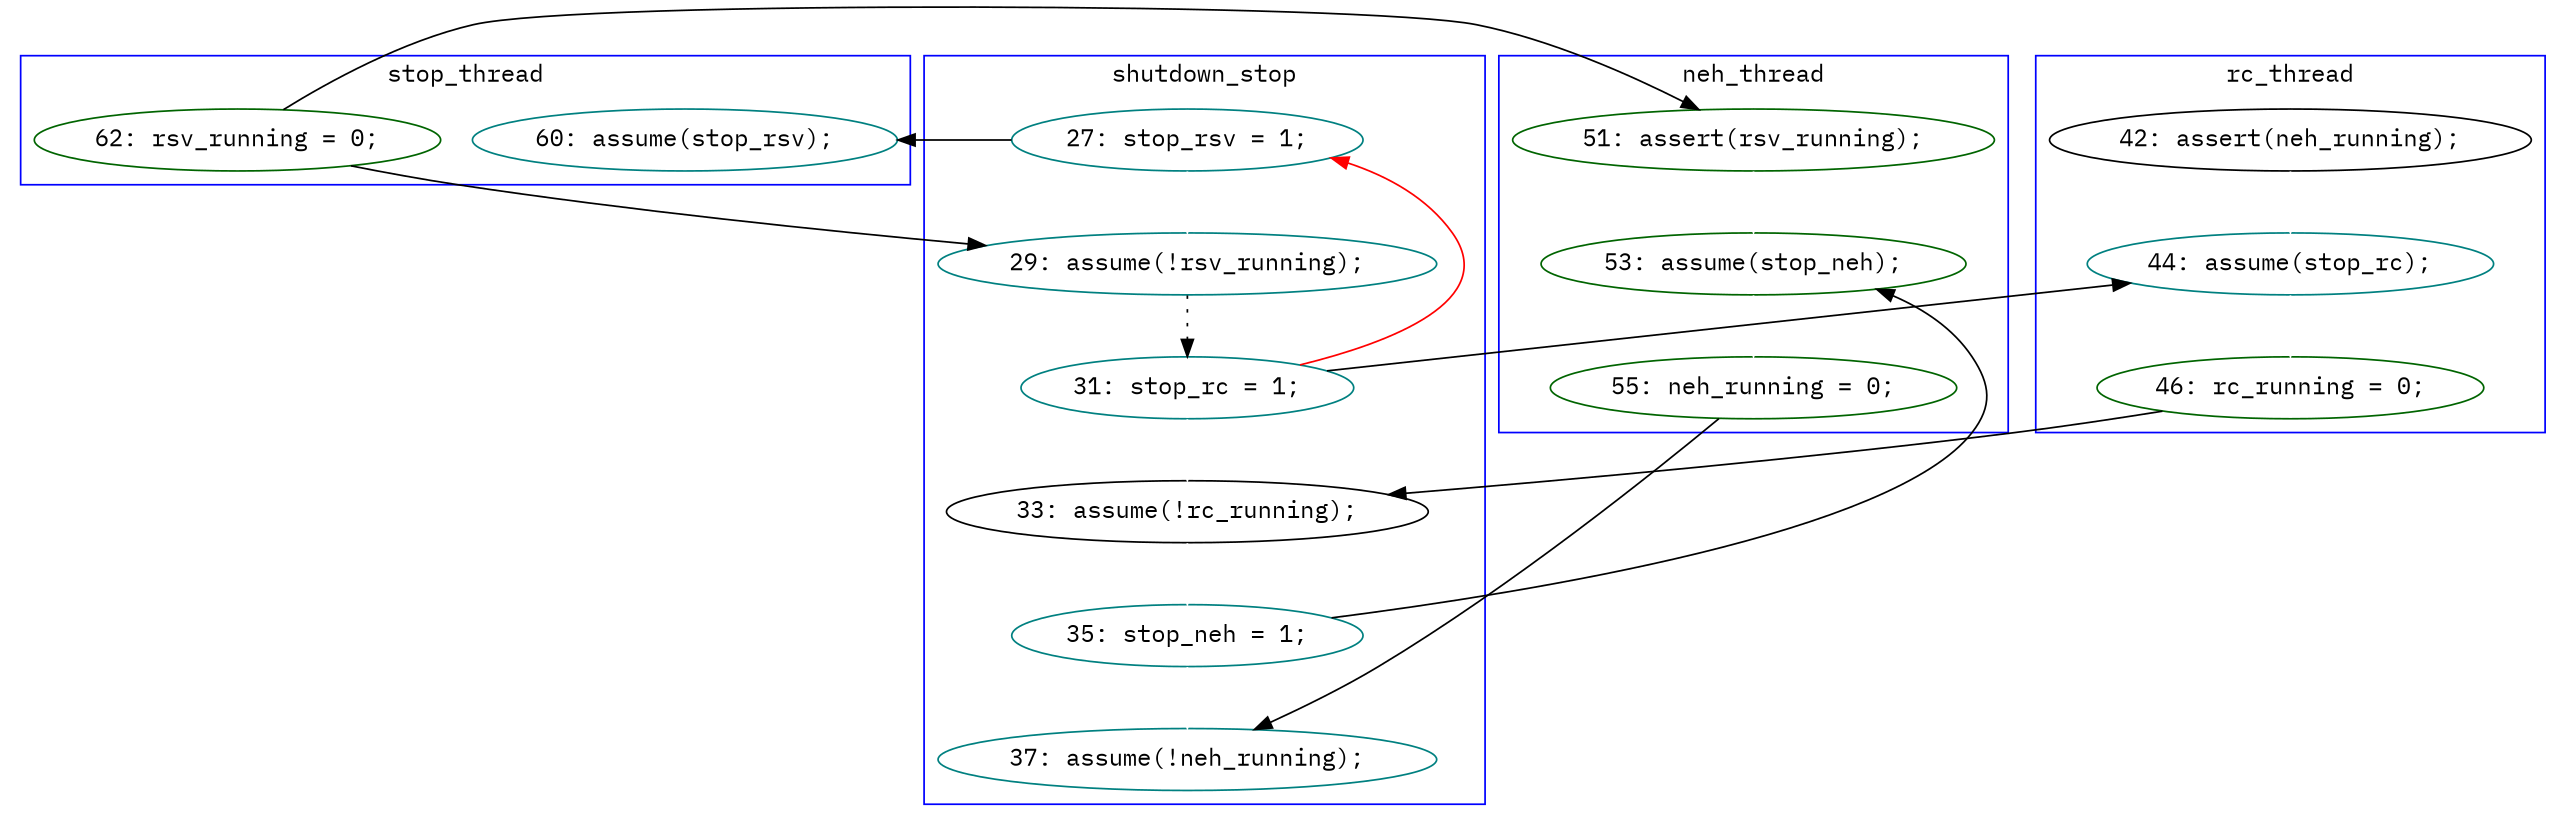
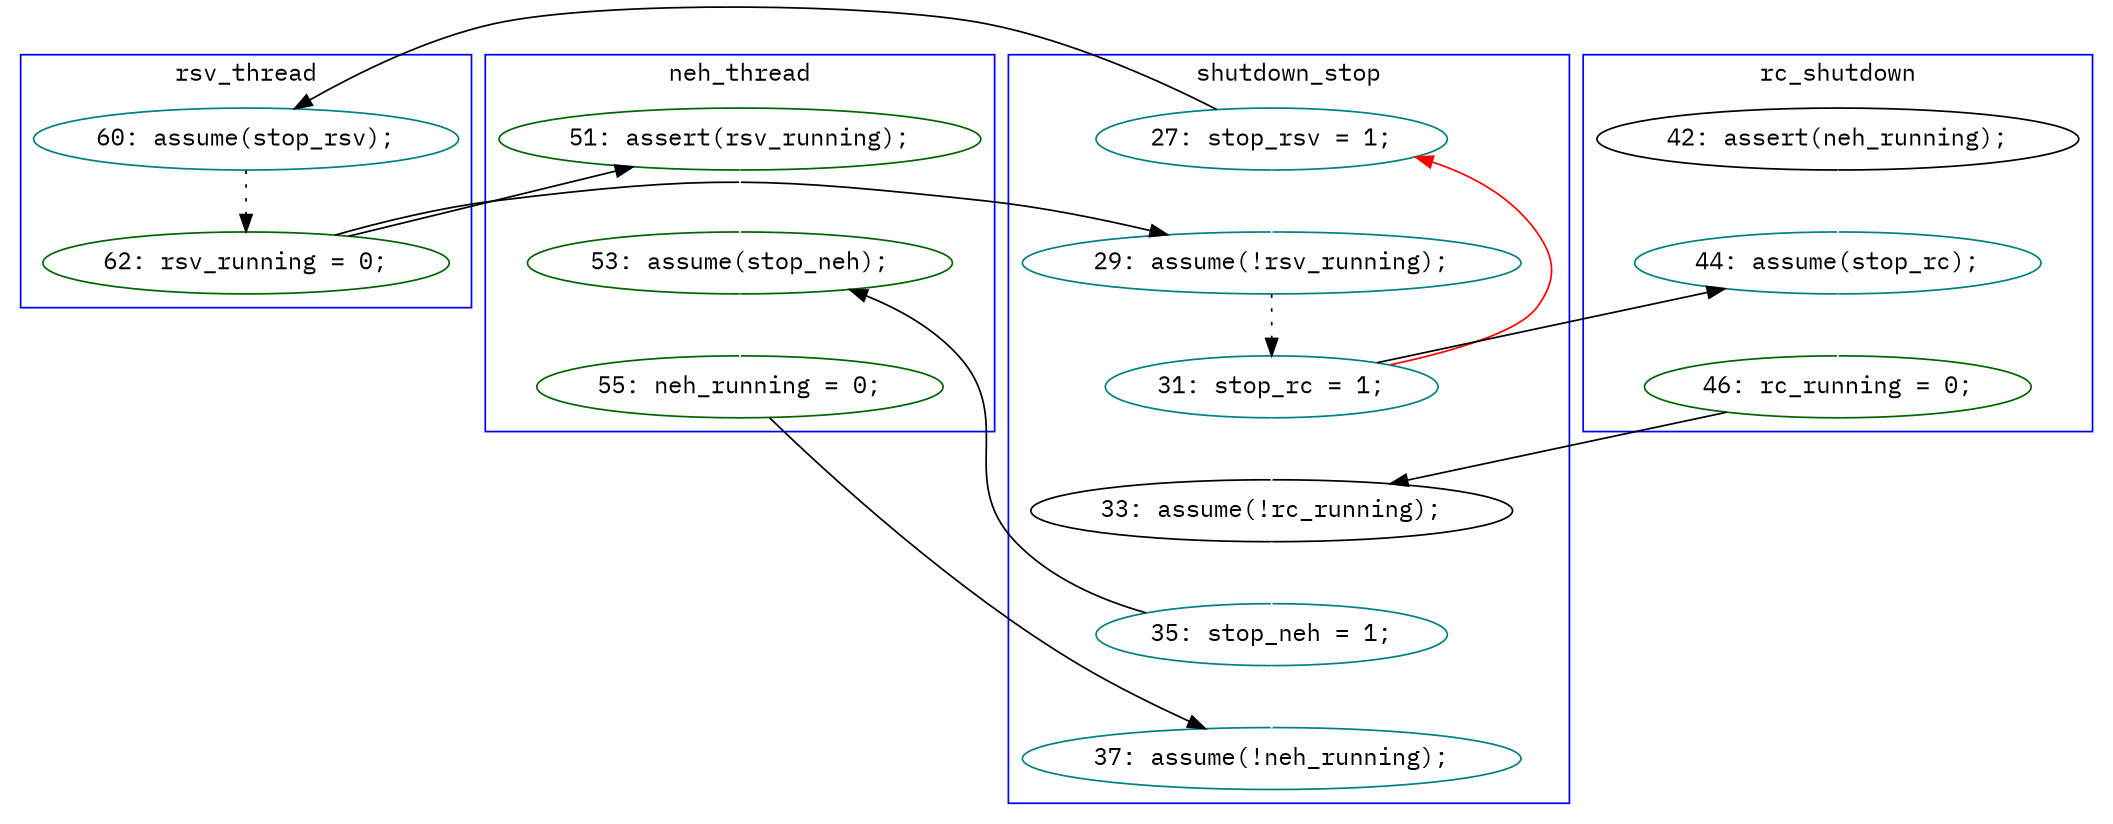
cluster "stop_thread": label "stop_thread" -> "rsv_thread"
cluster "rc_thread": label "rc_thread" -> "rc_shutdown"
edge "60: assume(stop_rsv);" -> "62: rsv_running = 0;": added
